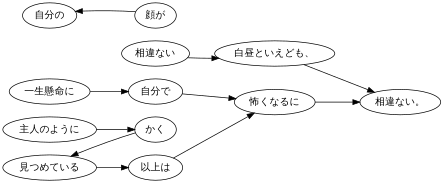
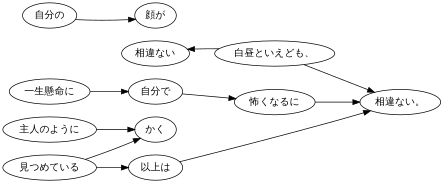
edge "顔が" -> "自分の": reversed
edge "相違ない" -> "白昼といえども、": reversed
edge "以上は" -> "怖くなるに": now "以上は" -> "相違ない。"
edge "かく" -> "見つめている": reversed
